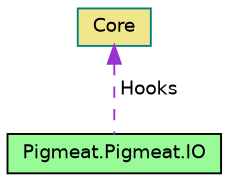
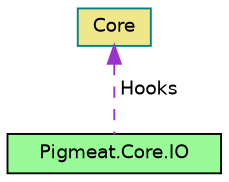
node "Pigmeat.Pigmeat.IO": label "Pigmeat.Pigmeat.IO" -> "Pigmeat.Core.IO"
